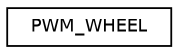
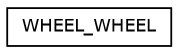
node "PWM_WHEEL": label "PWM_WHEEL" -> "WHEEL_WHEEL"
